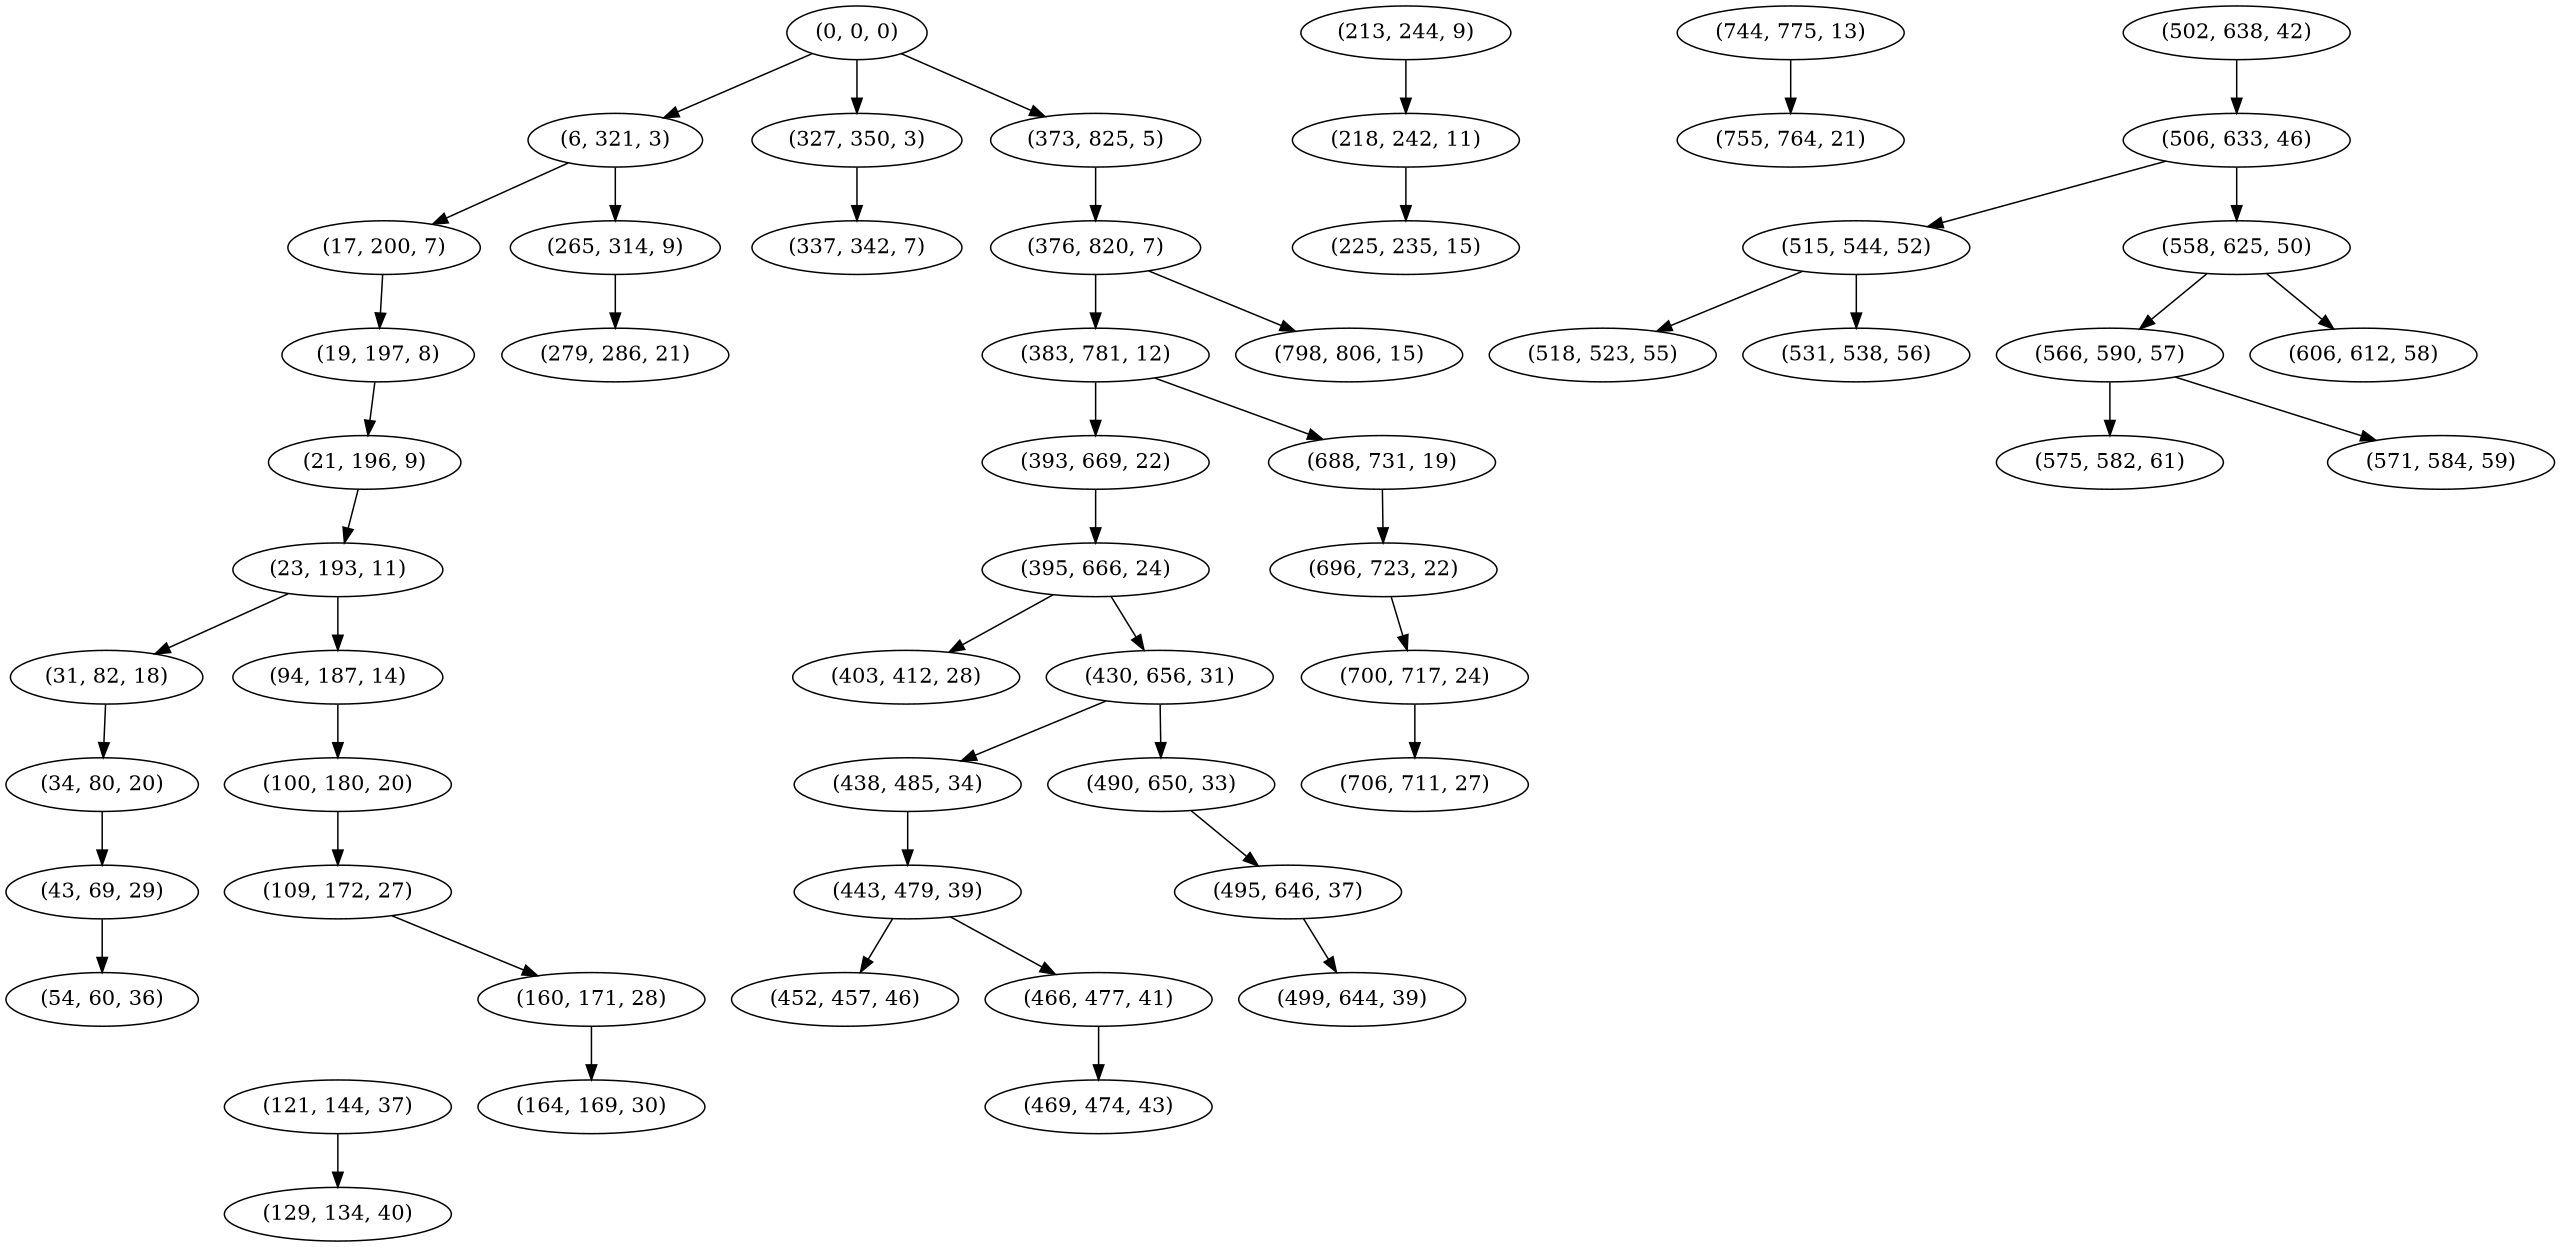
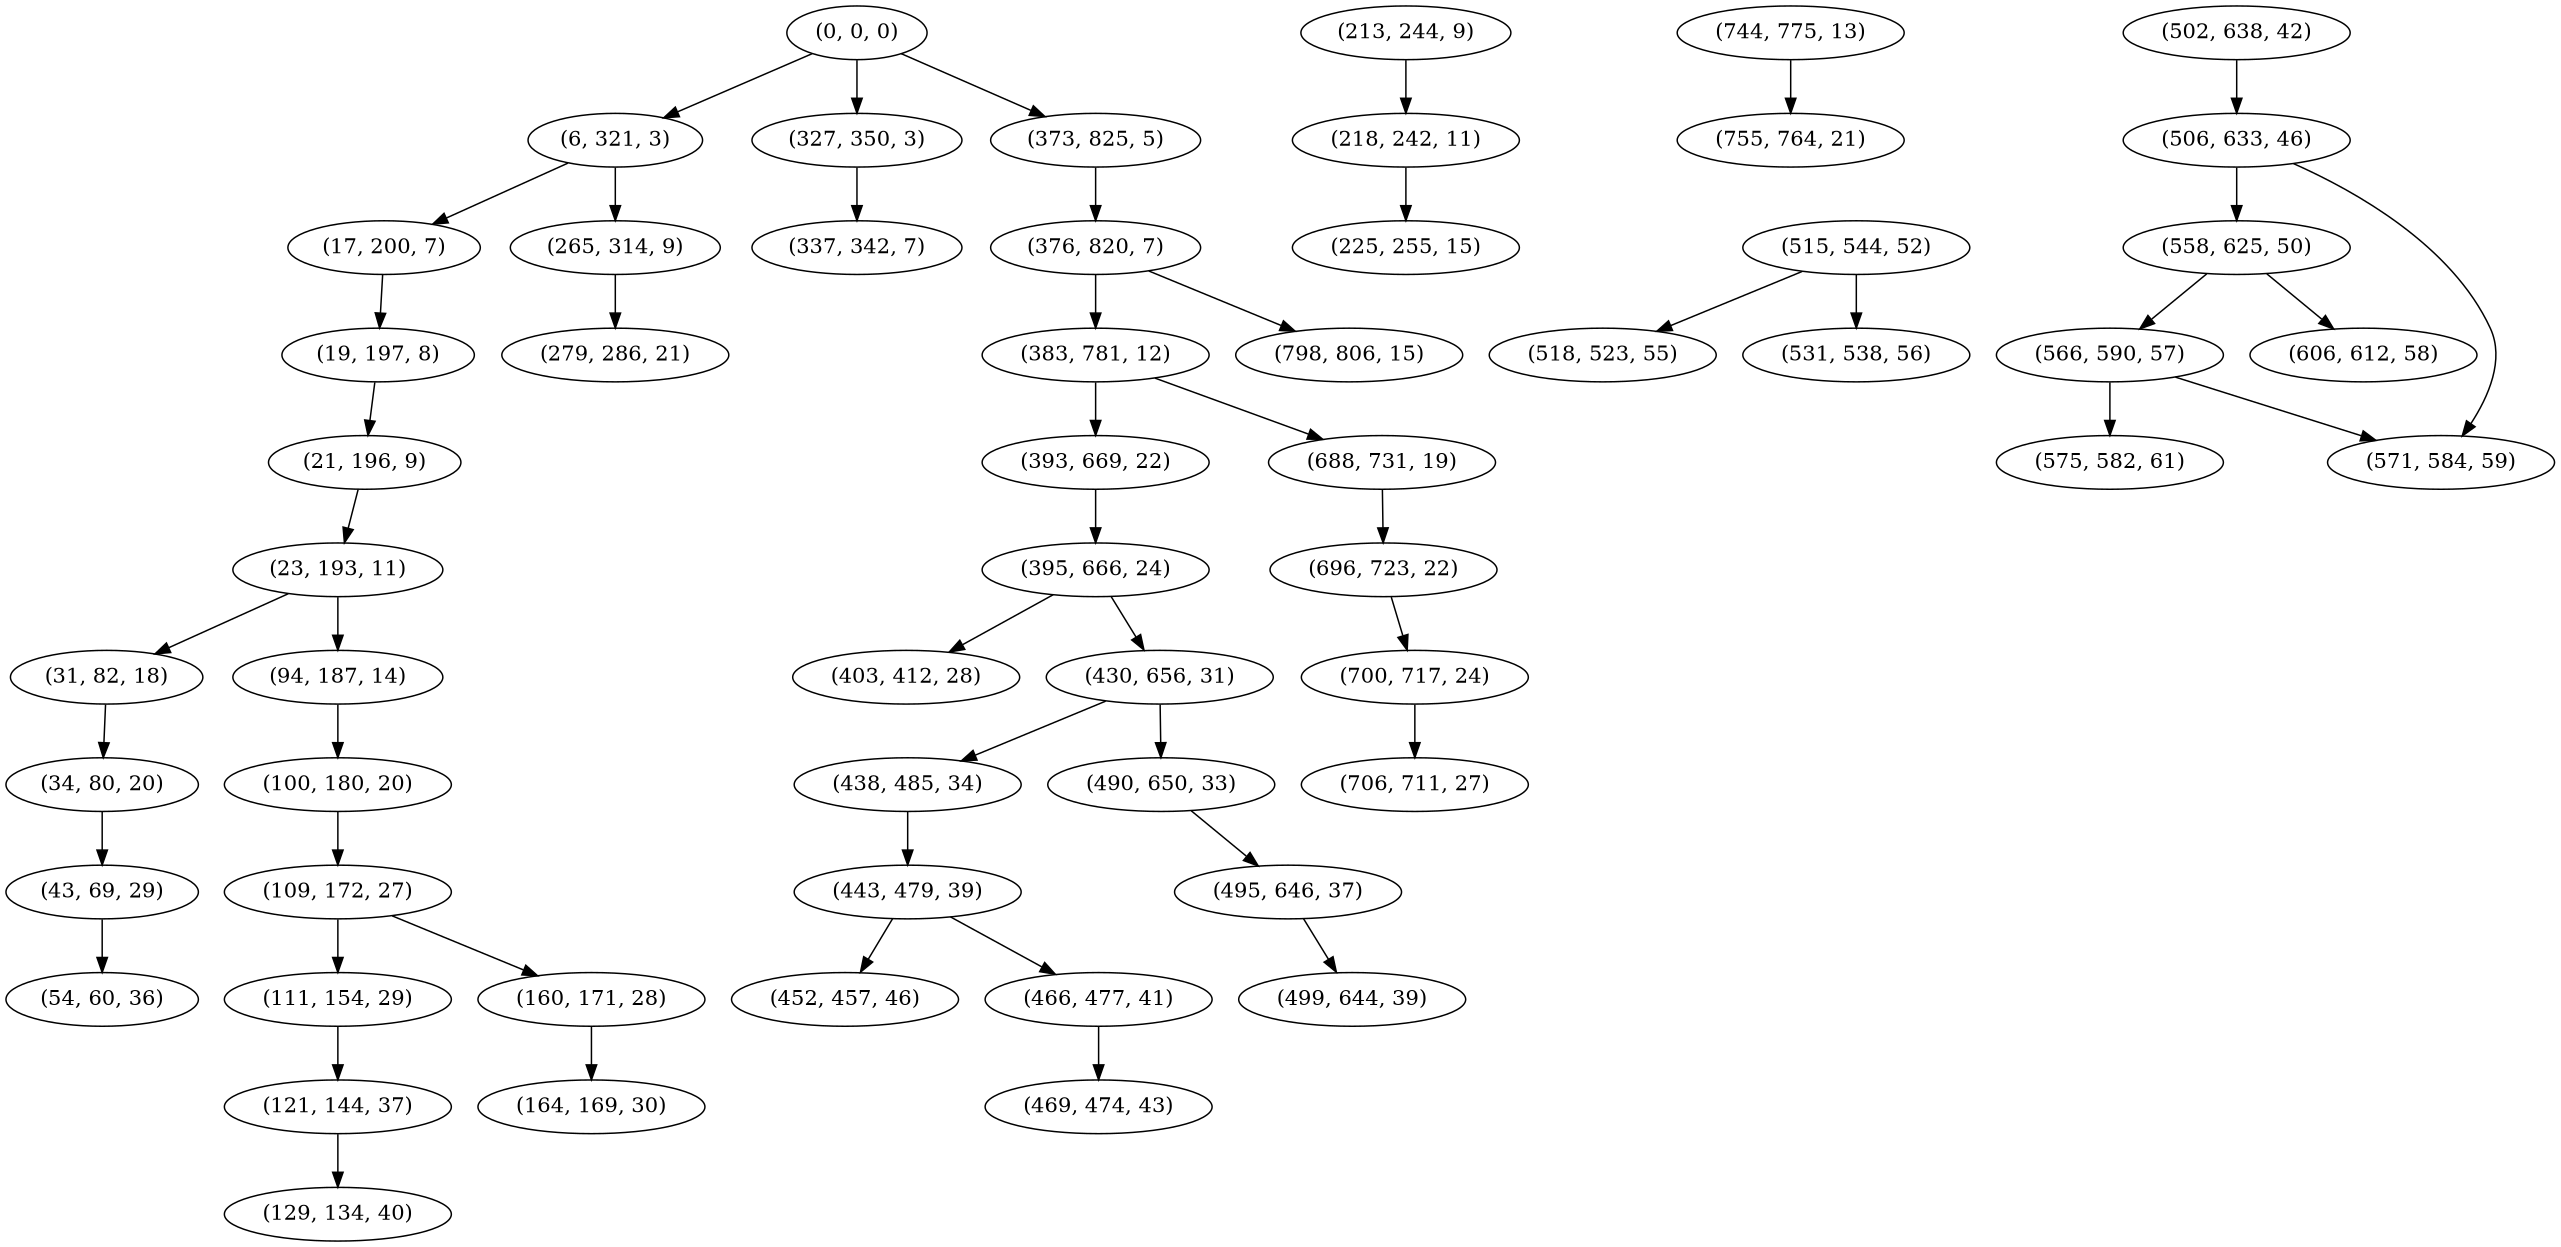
edge "(506, 633, 46)" -> "(515, 544, 52)": now "(506, 633, 46)" -> "(571, 584, 59)"
node "(225, 235, 15)": label "(225, 235, 15)" -> "(225, 255, 15)"
node "(111, 154, 29)": added
